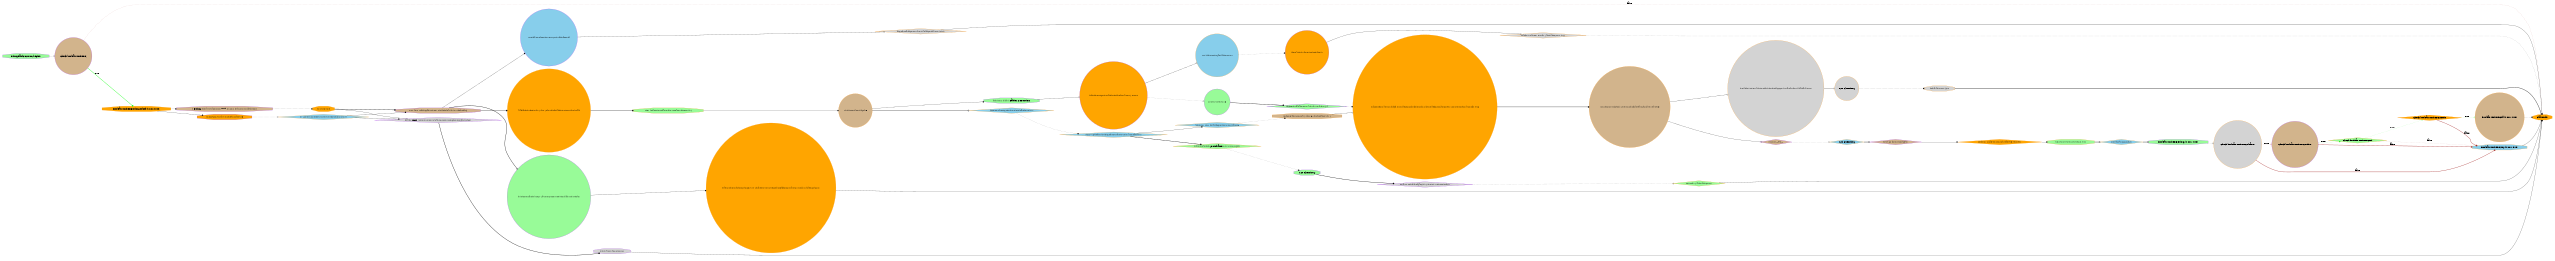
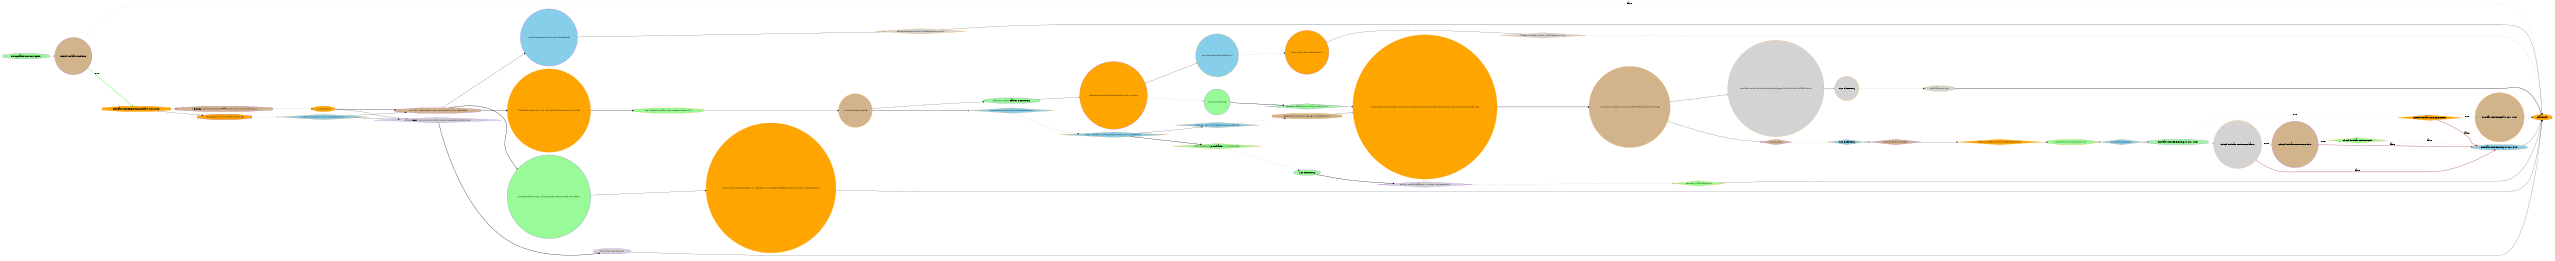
edge "Check boolean AmirRPGAoi" -> "Check boolean AmirRPGLettie": now "Boolean AmirRPGQuincy is now true." -> "Check boolean AmirRPGLettie"
